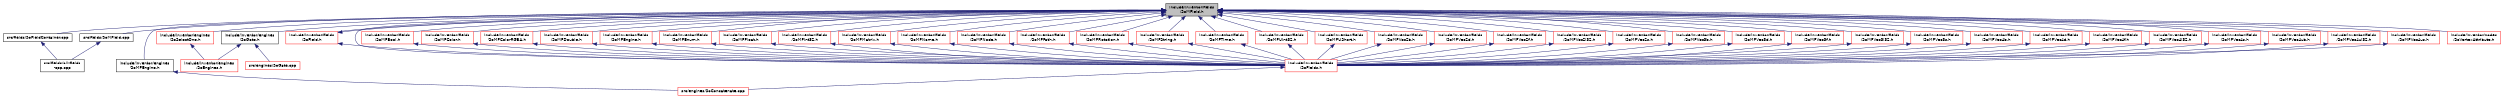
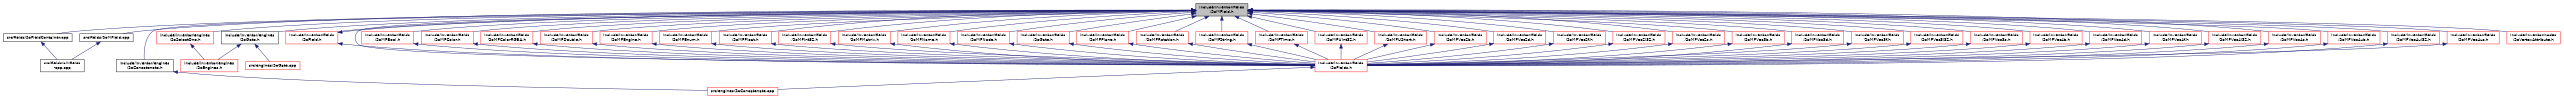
node "include/Inventor/fields /SoMFPath.h": label "include/Inventor/fields /SoMFPath.h" -> "include/Inventor/fields /SoGate.h"
node "include/Inventor/fields /SoMFPlane.h": added
node "include/Inventor/engines /SoMFEngine.h": label "include/Inventor/engines /SoMFEngine.h" -> "include/Inventor/engines /SoConcatenate.h"
